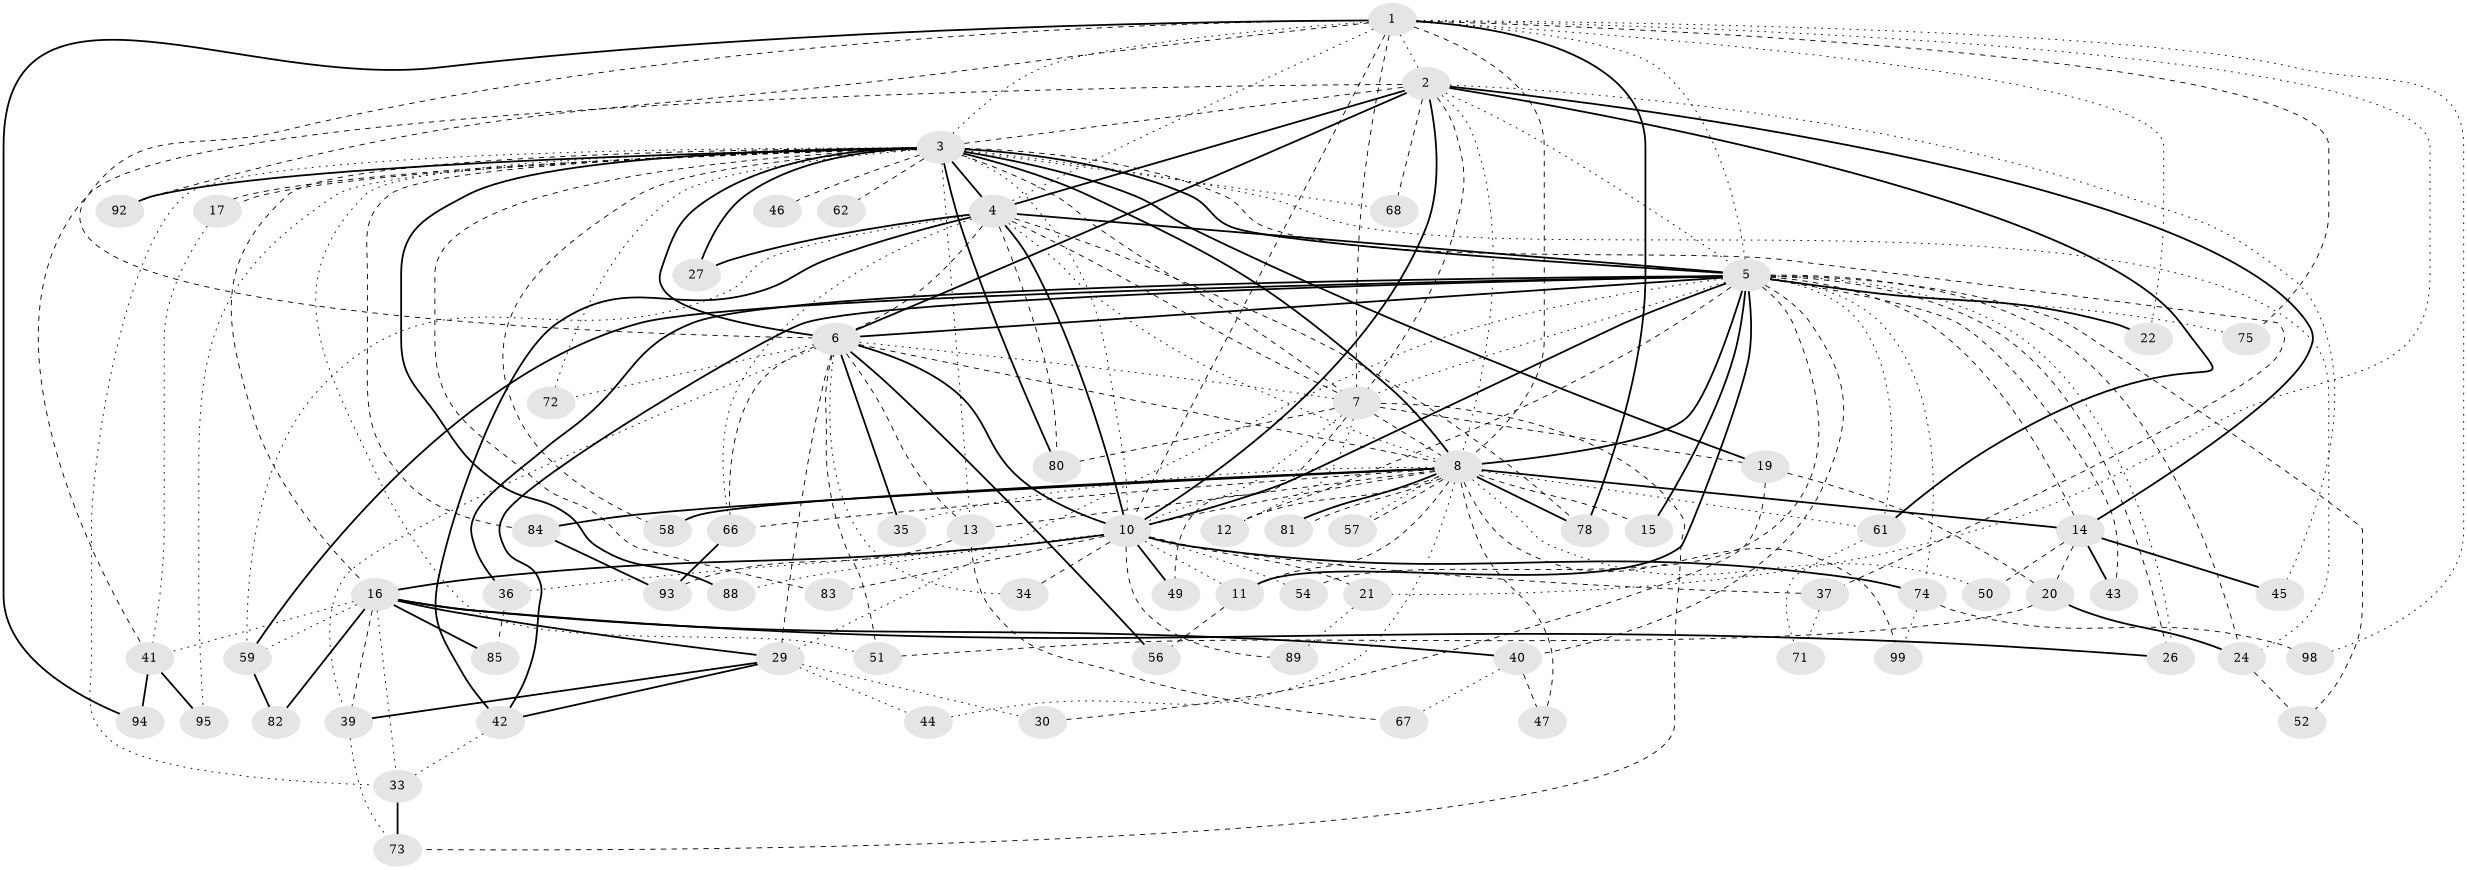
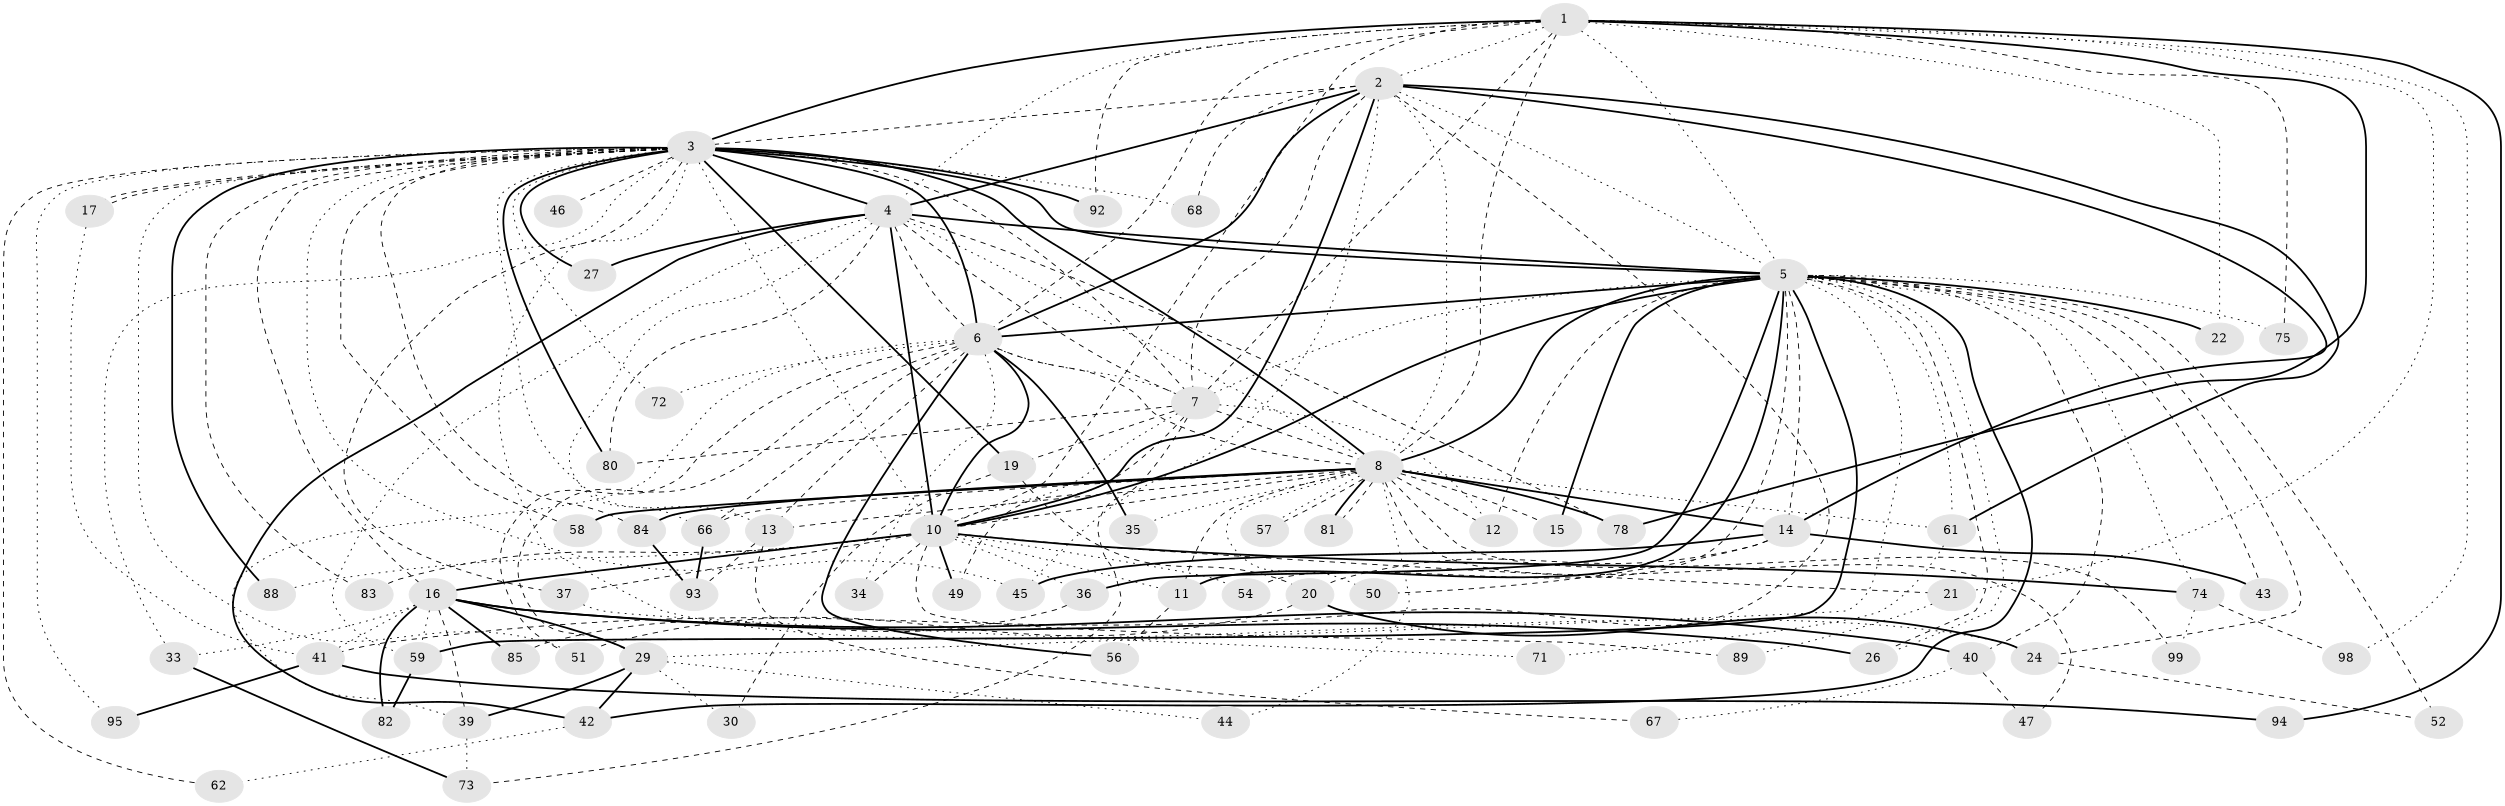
edge "1" -- "3": style dotted -> bold
edge "3" -- "45": added
edge "42" -- "33": now "42" -- "62"
